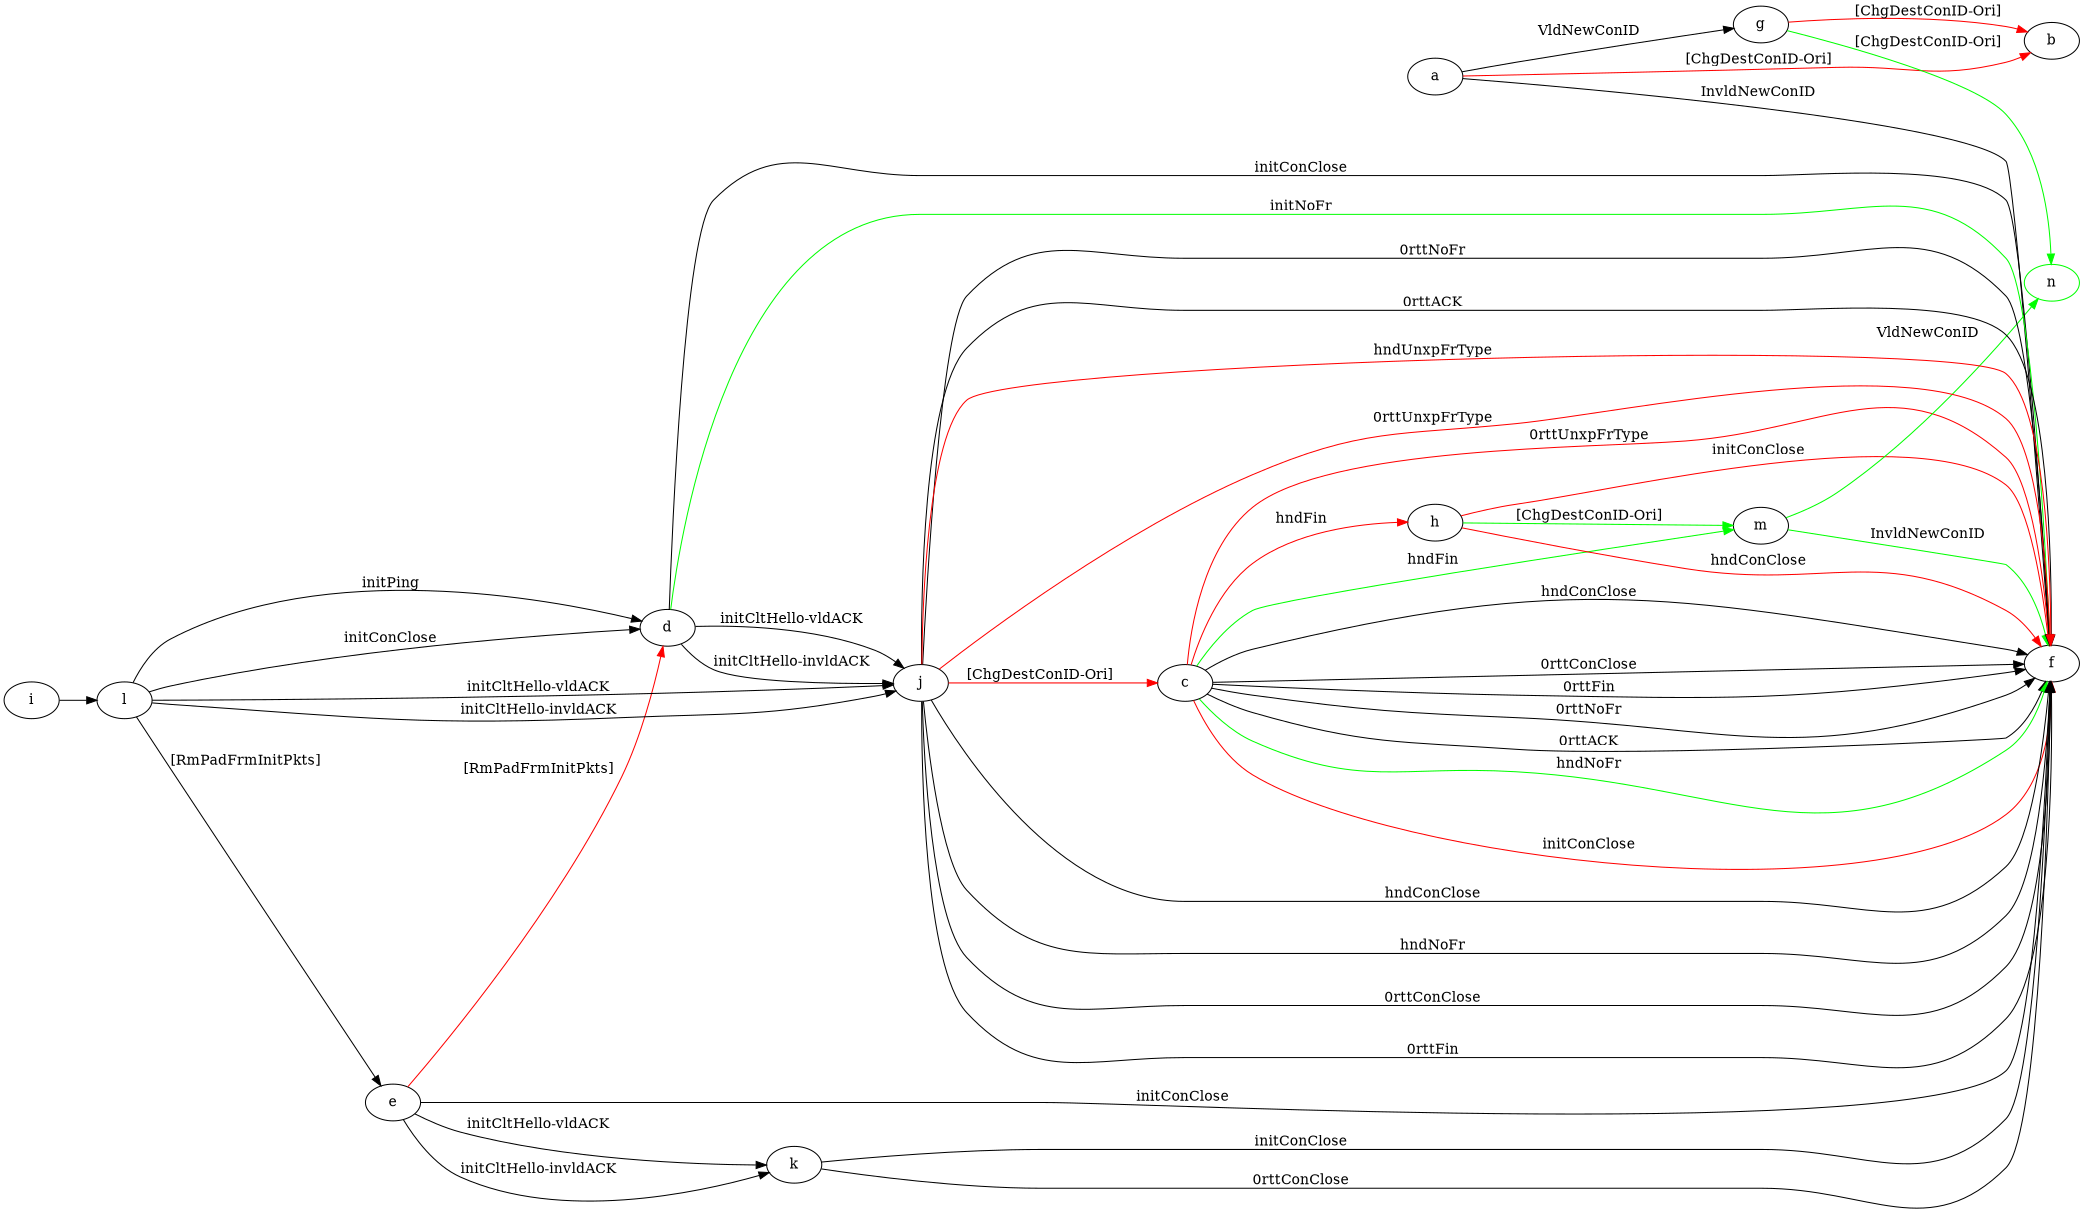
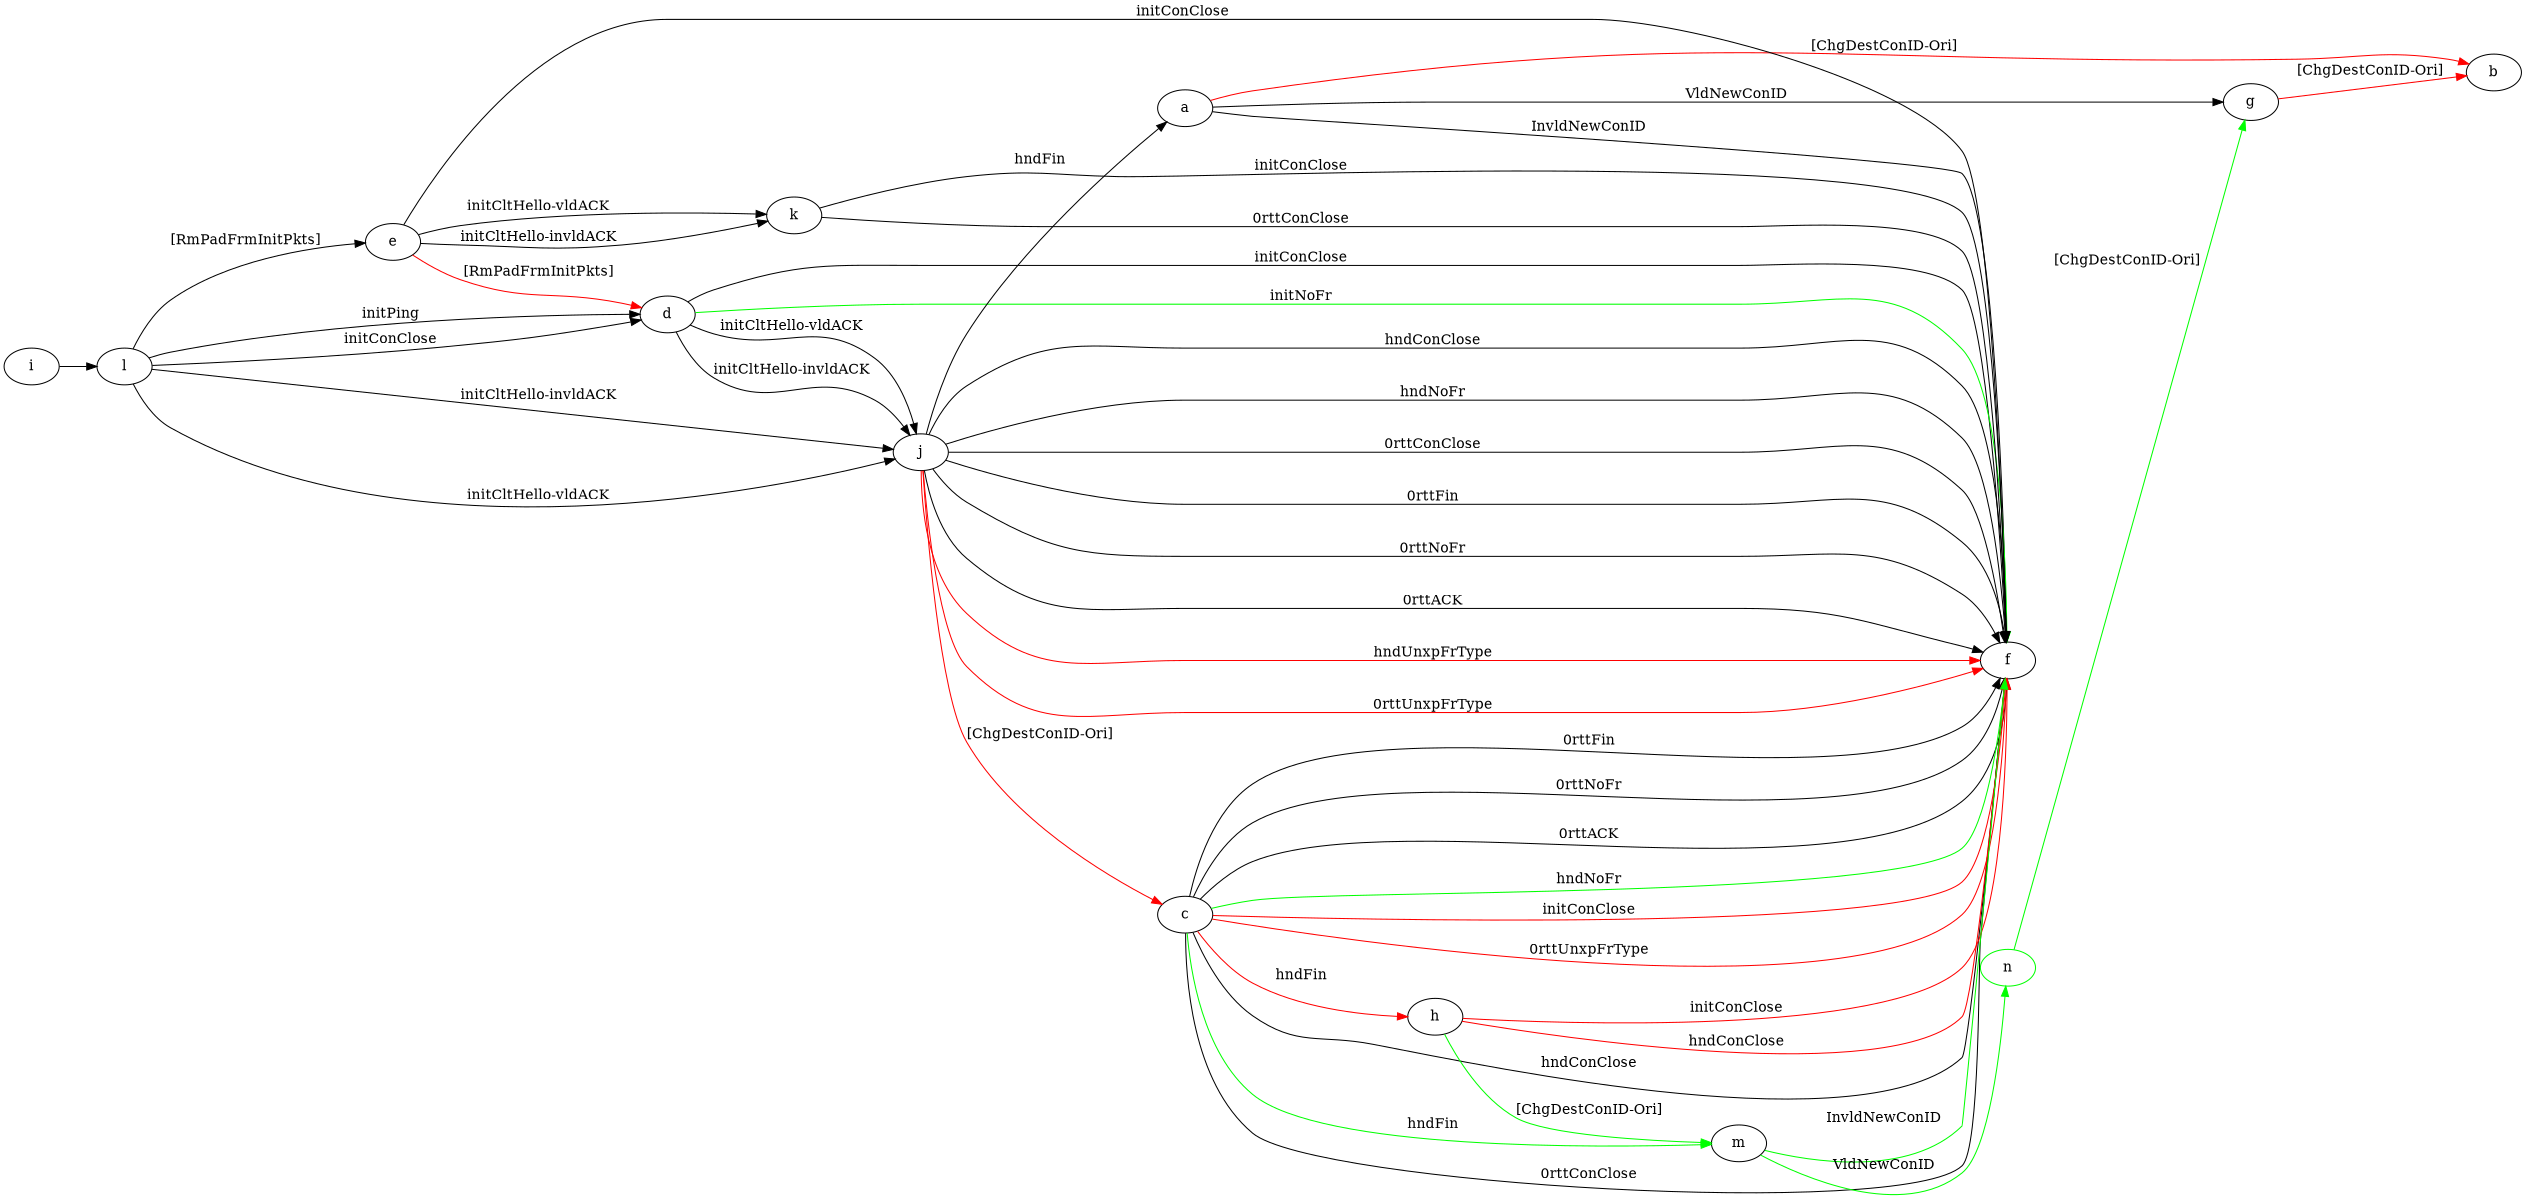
edge "g" -> "n": reversed
edge "j" -> "a": added, label "hndFin"
